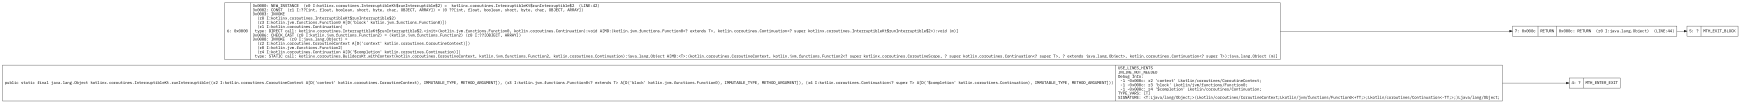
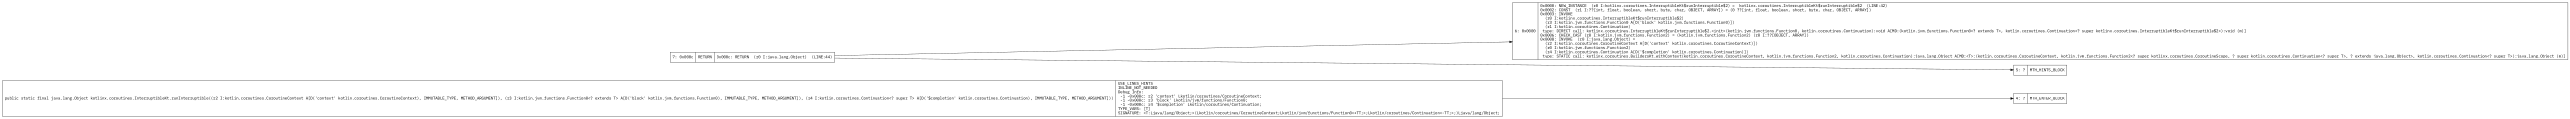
edge "6: 0x0000" -> "7: 0x000c": reversed
node "5: ?": text "MTH_EXIT_BLOCK" -> "MTH_HINTS_BLOCK"
node "4: ?": text "MTH_ENTER_EXIT" -> "MTH_ENTER_BLOCK"
